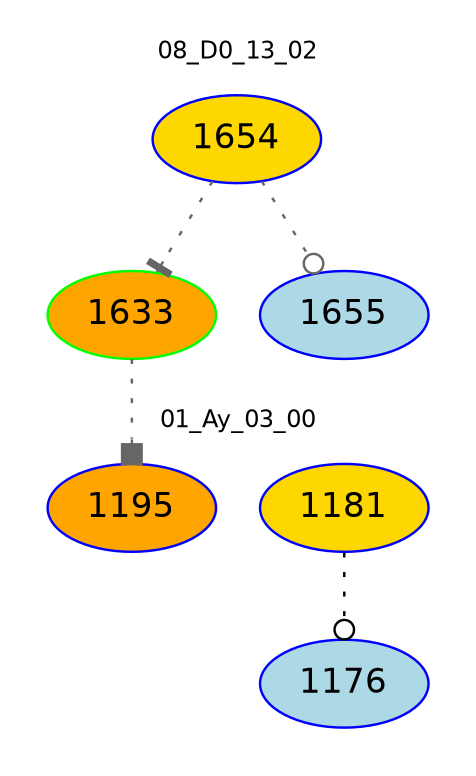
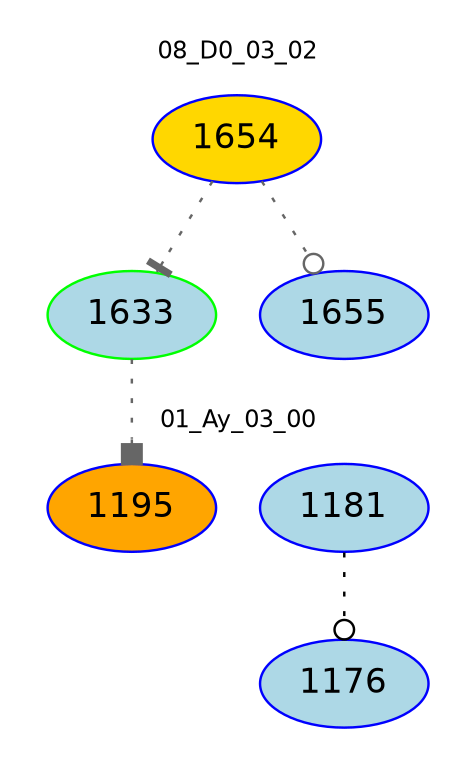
cluster "08_D0_13_02": label "08_D0_13_02" -> "08_D0_03_02"
node "1633": fillcolor orange -> lightblue
node "1181": fillcolor gold -> lightblue
